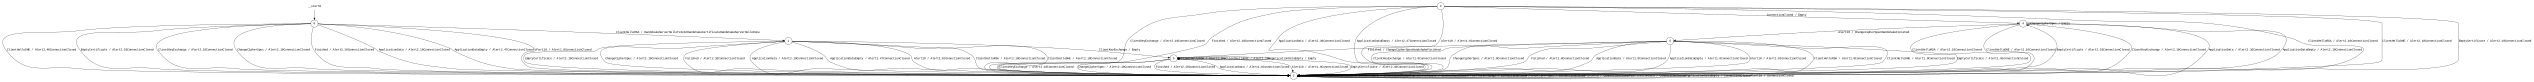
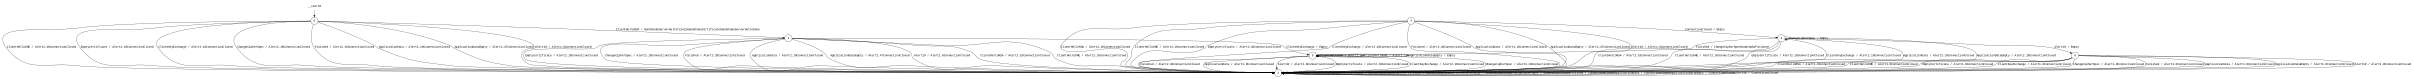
edge "4" -> "6": label "Alert10 / ChangeCipherSpecHandshakeFinished" -> "Alert10 / Empty"
edge "6" -> "5": now "4" -> "5"
